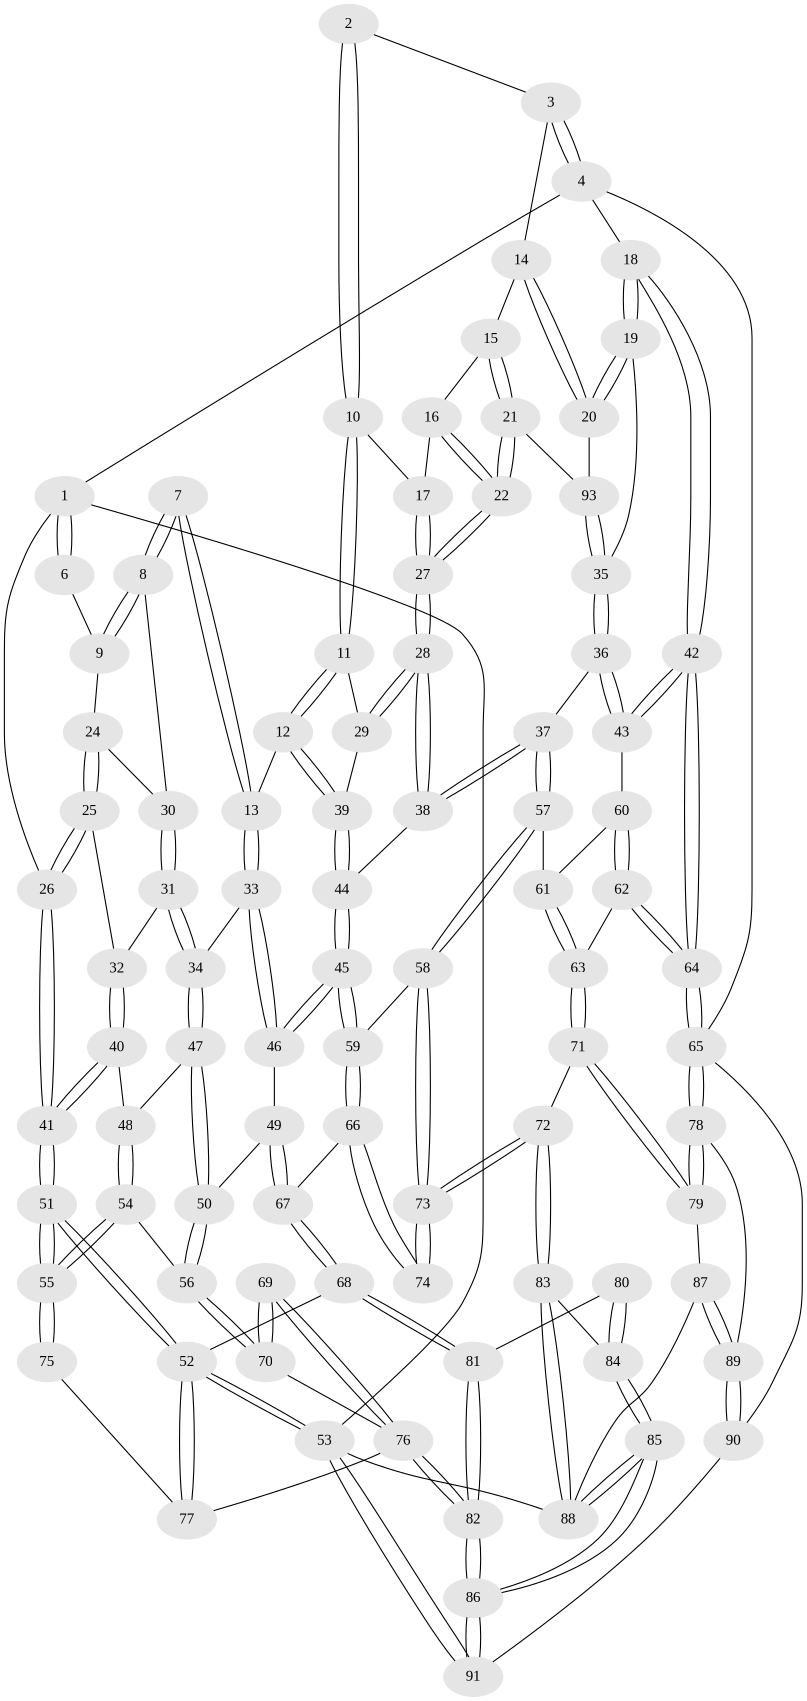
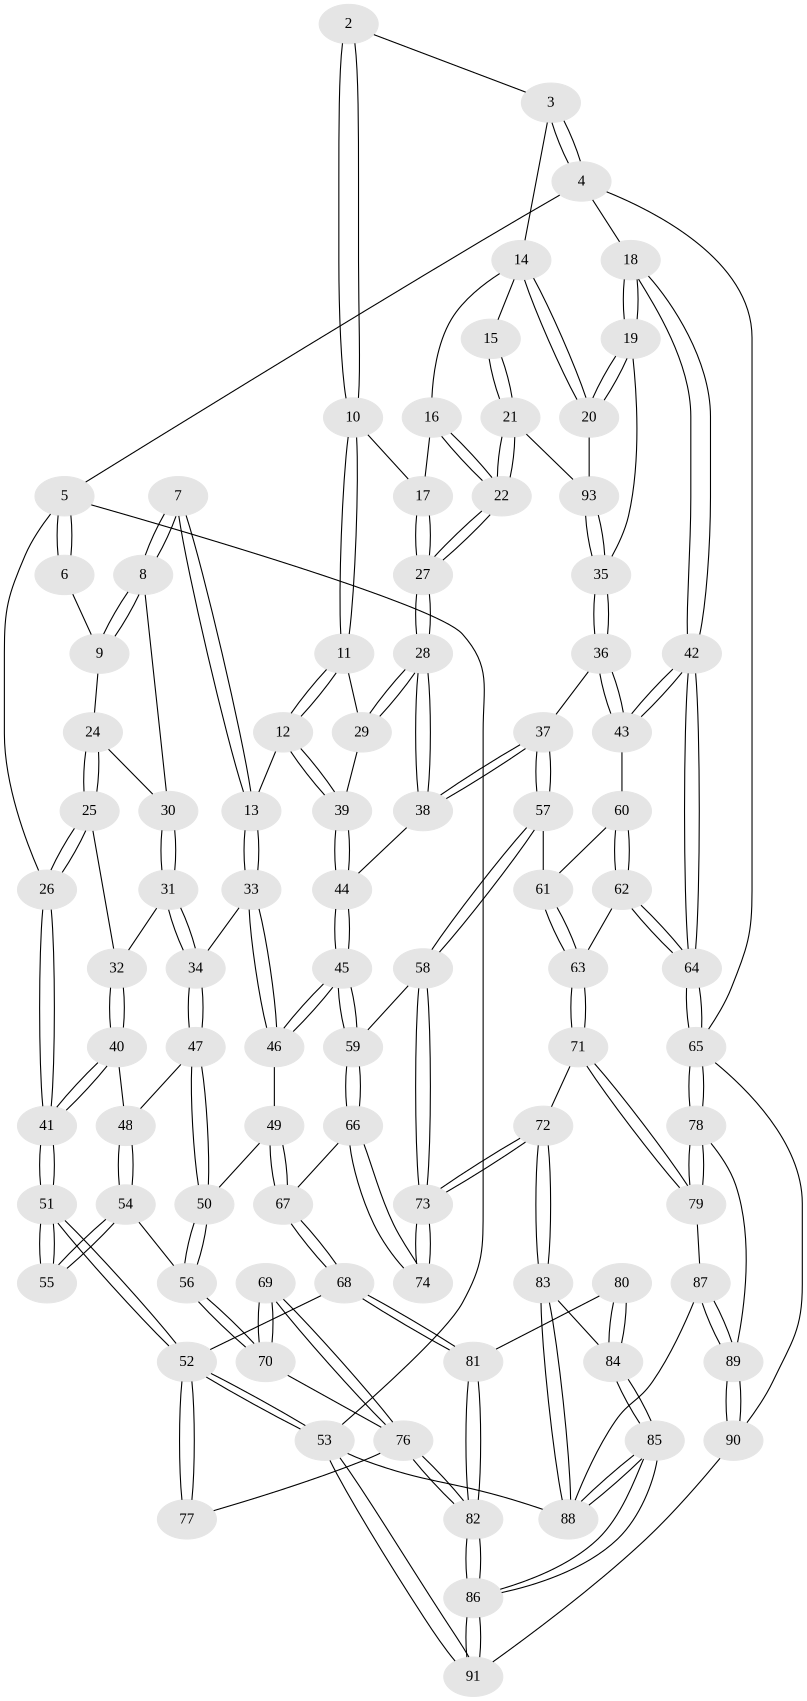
edge "15" -- "16": now "14" -- "16"
node "1": label "1" -> "5"
node "75": removed
